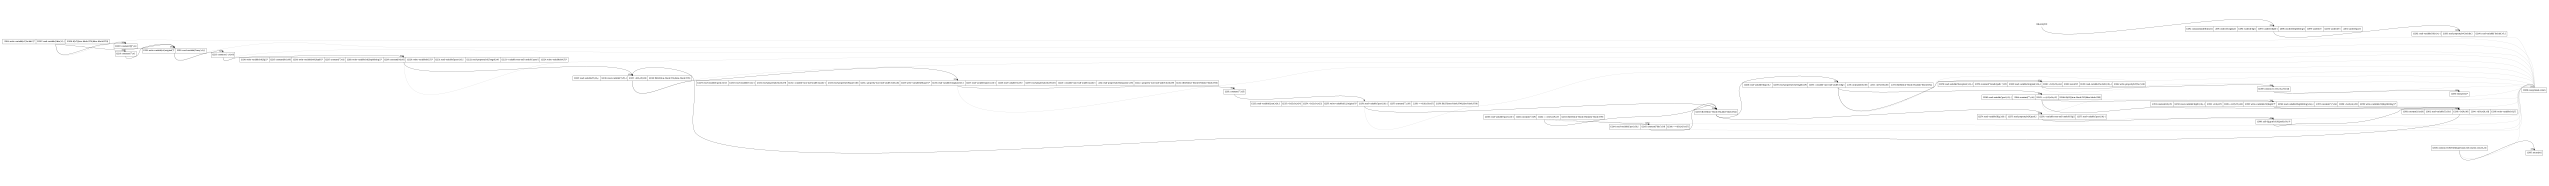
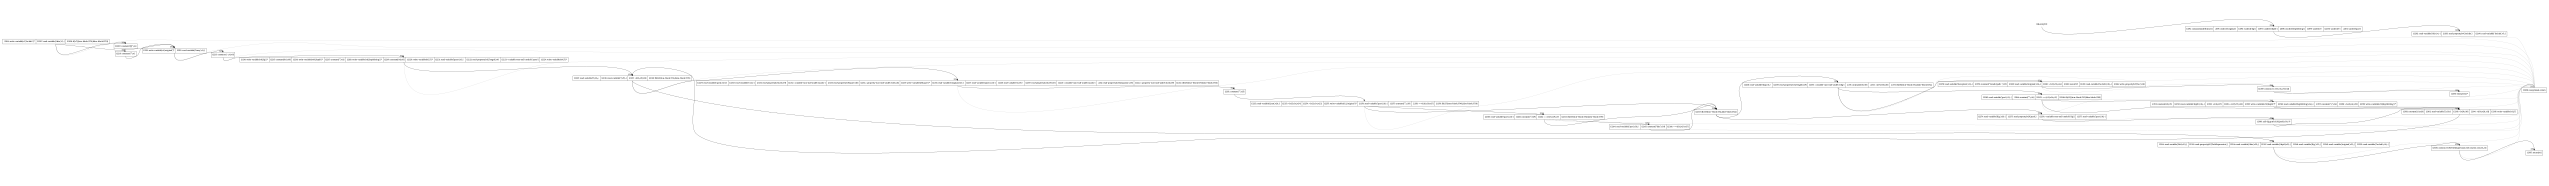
edge "12252: read-variable['part',v26,-]" -> "12260: read-variable['part',v28,-]": added
node "12244: read-variable['this',v19,-]": added
